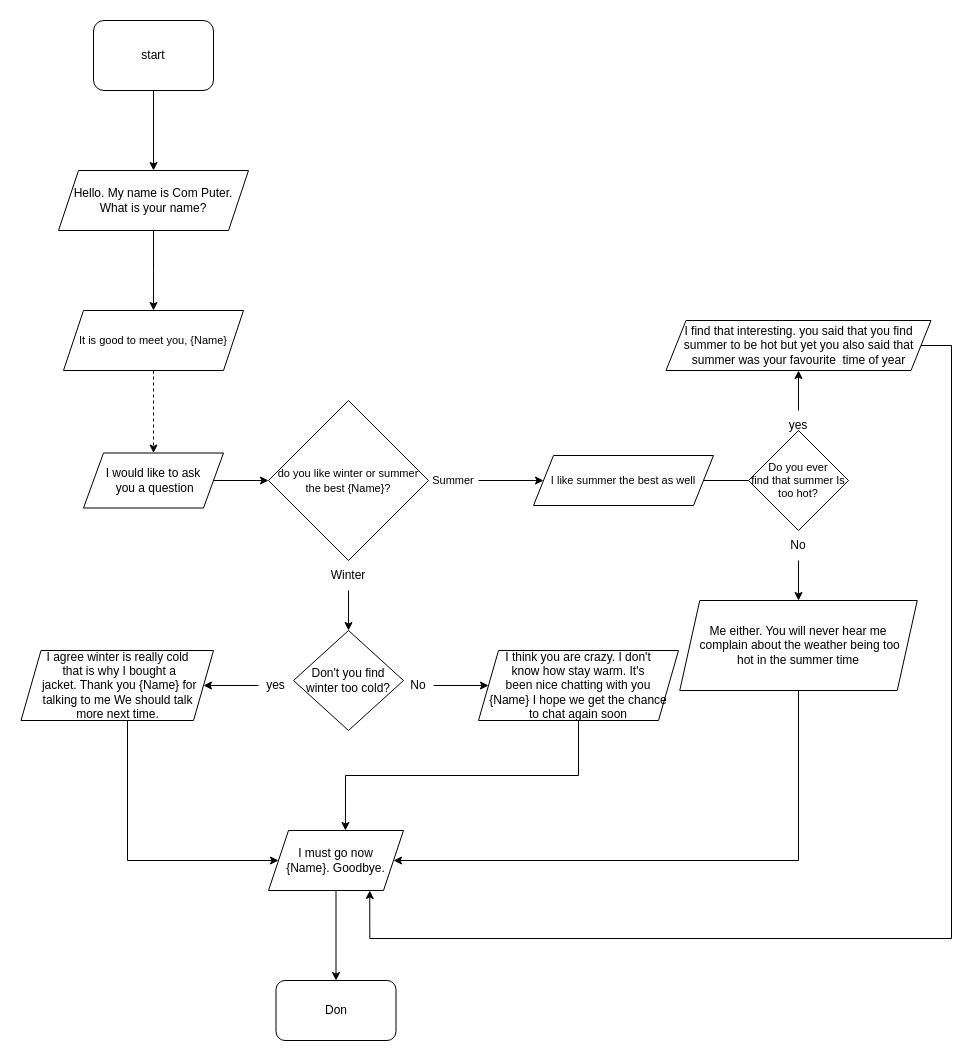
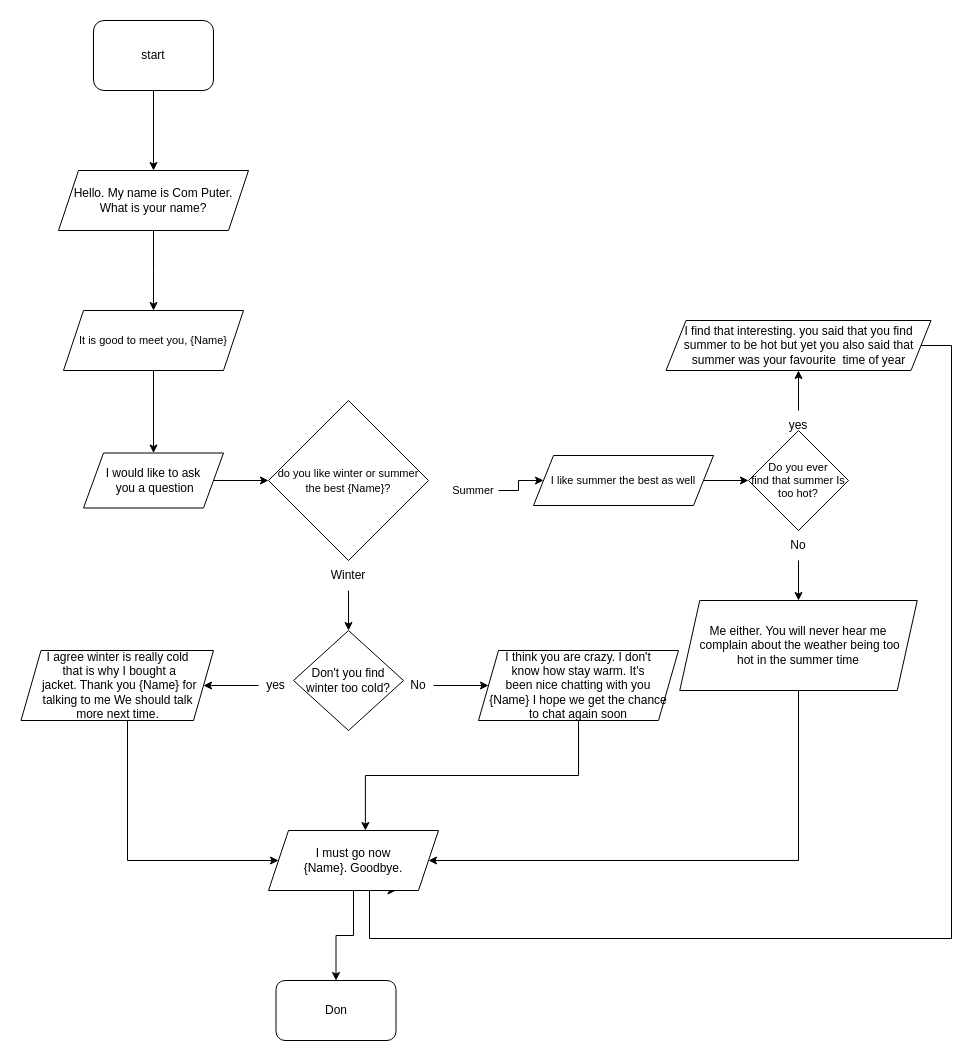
edge "It is good to meet you, {Name}" -> "I would like to ask you a question": style dashed -> solid
node "Summer": moved (454, 481) -> (474, 491)
edge "I like summer the best as well" -- "Do you ever find that summer Is too hot?": arrowhead none -> classic
node "I must go now {Name}. Goodbye.": size 135x60 -> 170x60
